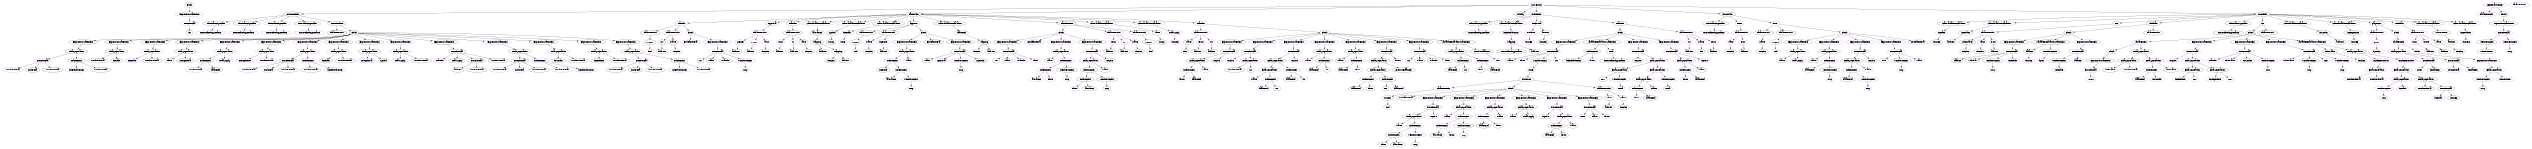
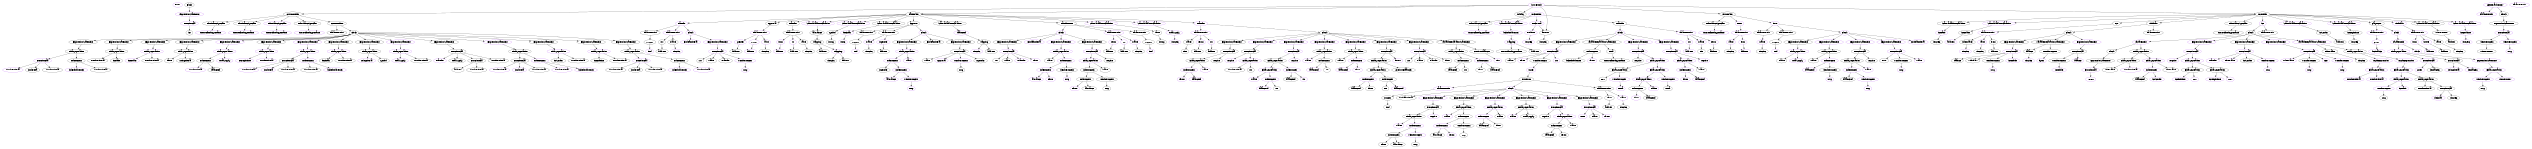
node "Enter": added
edge "SourceUnit" -> "LockToken": now "SourceUnit" -> "amount"
node "bytes32": label "bytes32" -> "decimals32"
